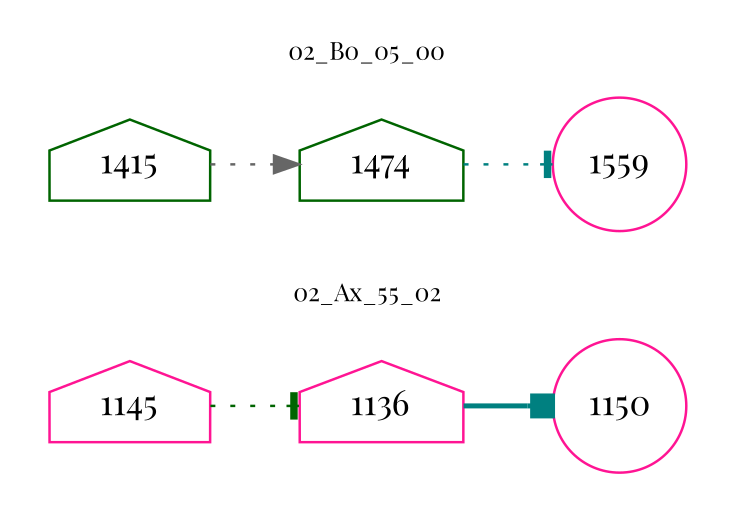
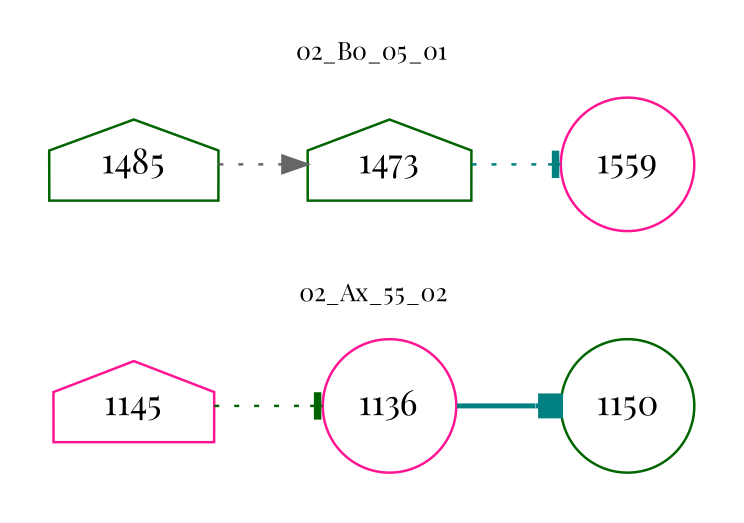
cluster "02_B0_05_00": label "02_B0_05_00" -> "02_B0_05_01"
node "1415": label "1415" -> "1485"
node "1474": label "1474" -> "1473"
node "1136": shape house -> circle
node "1150": color deeppink -> darkgreen
